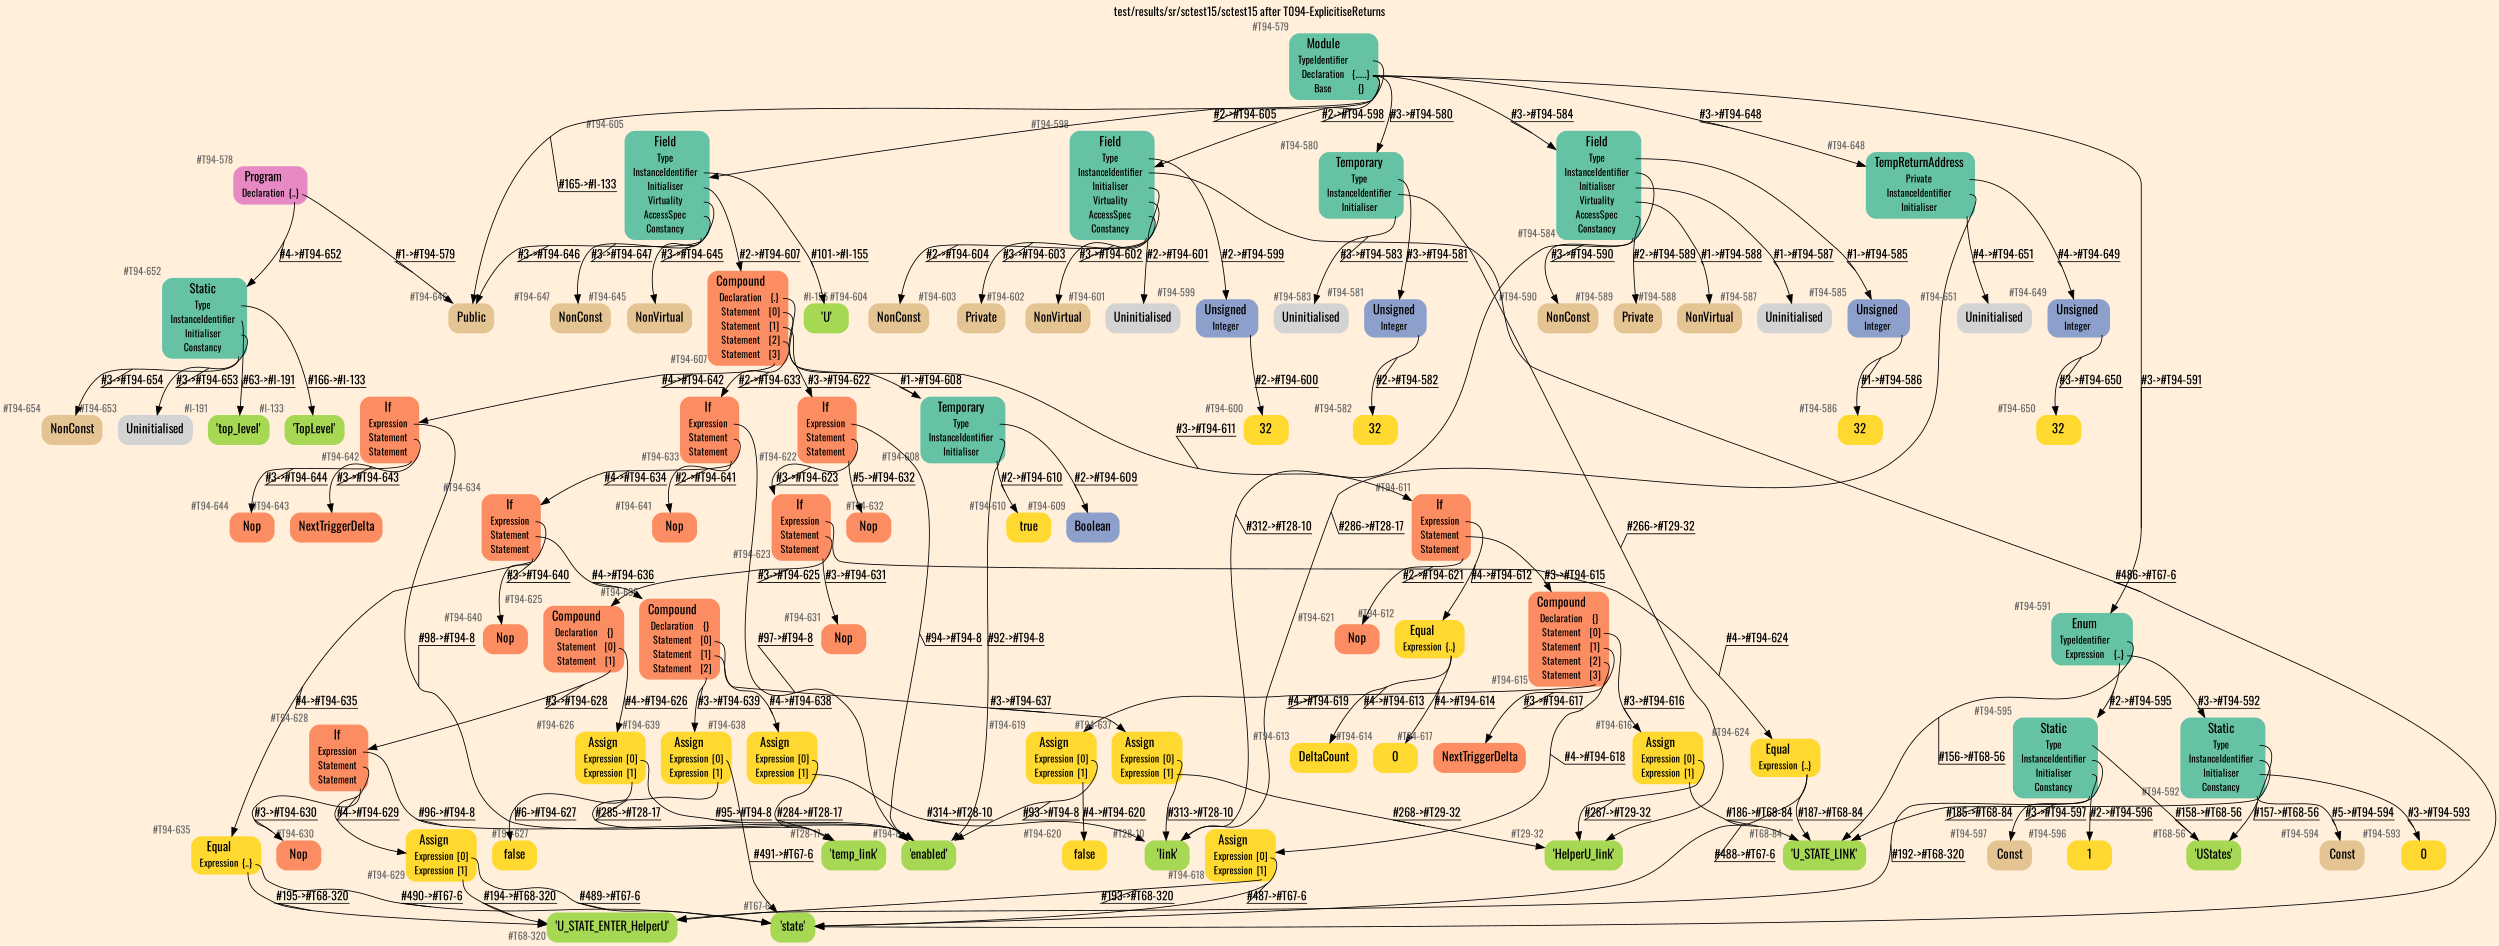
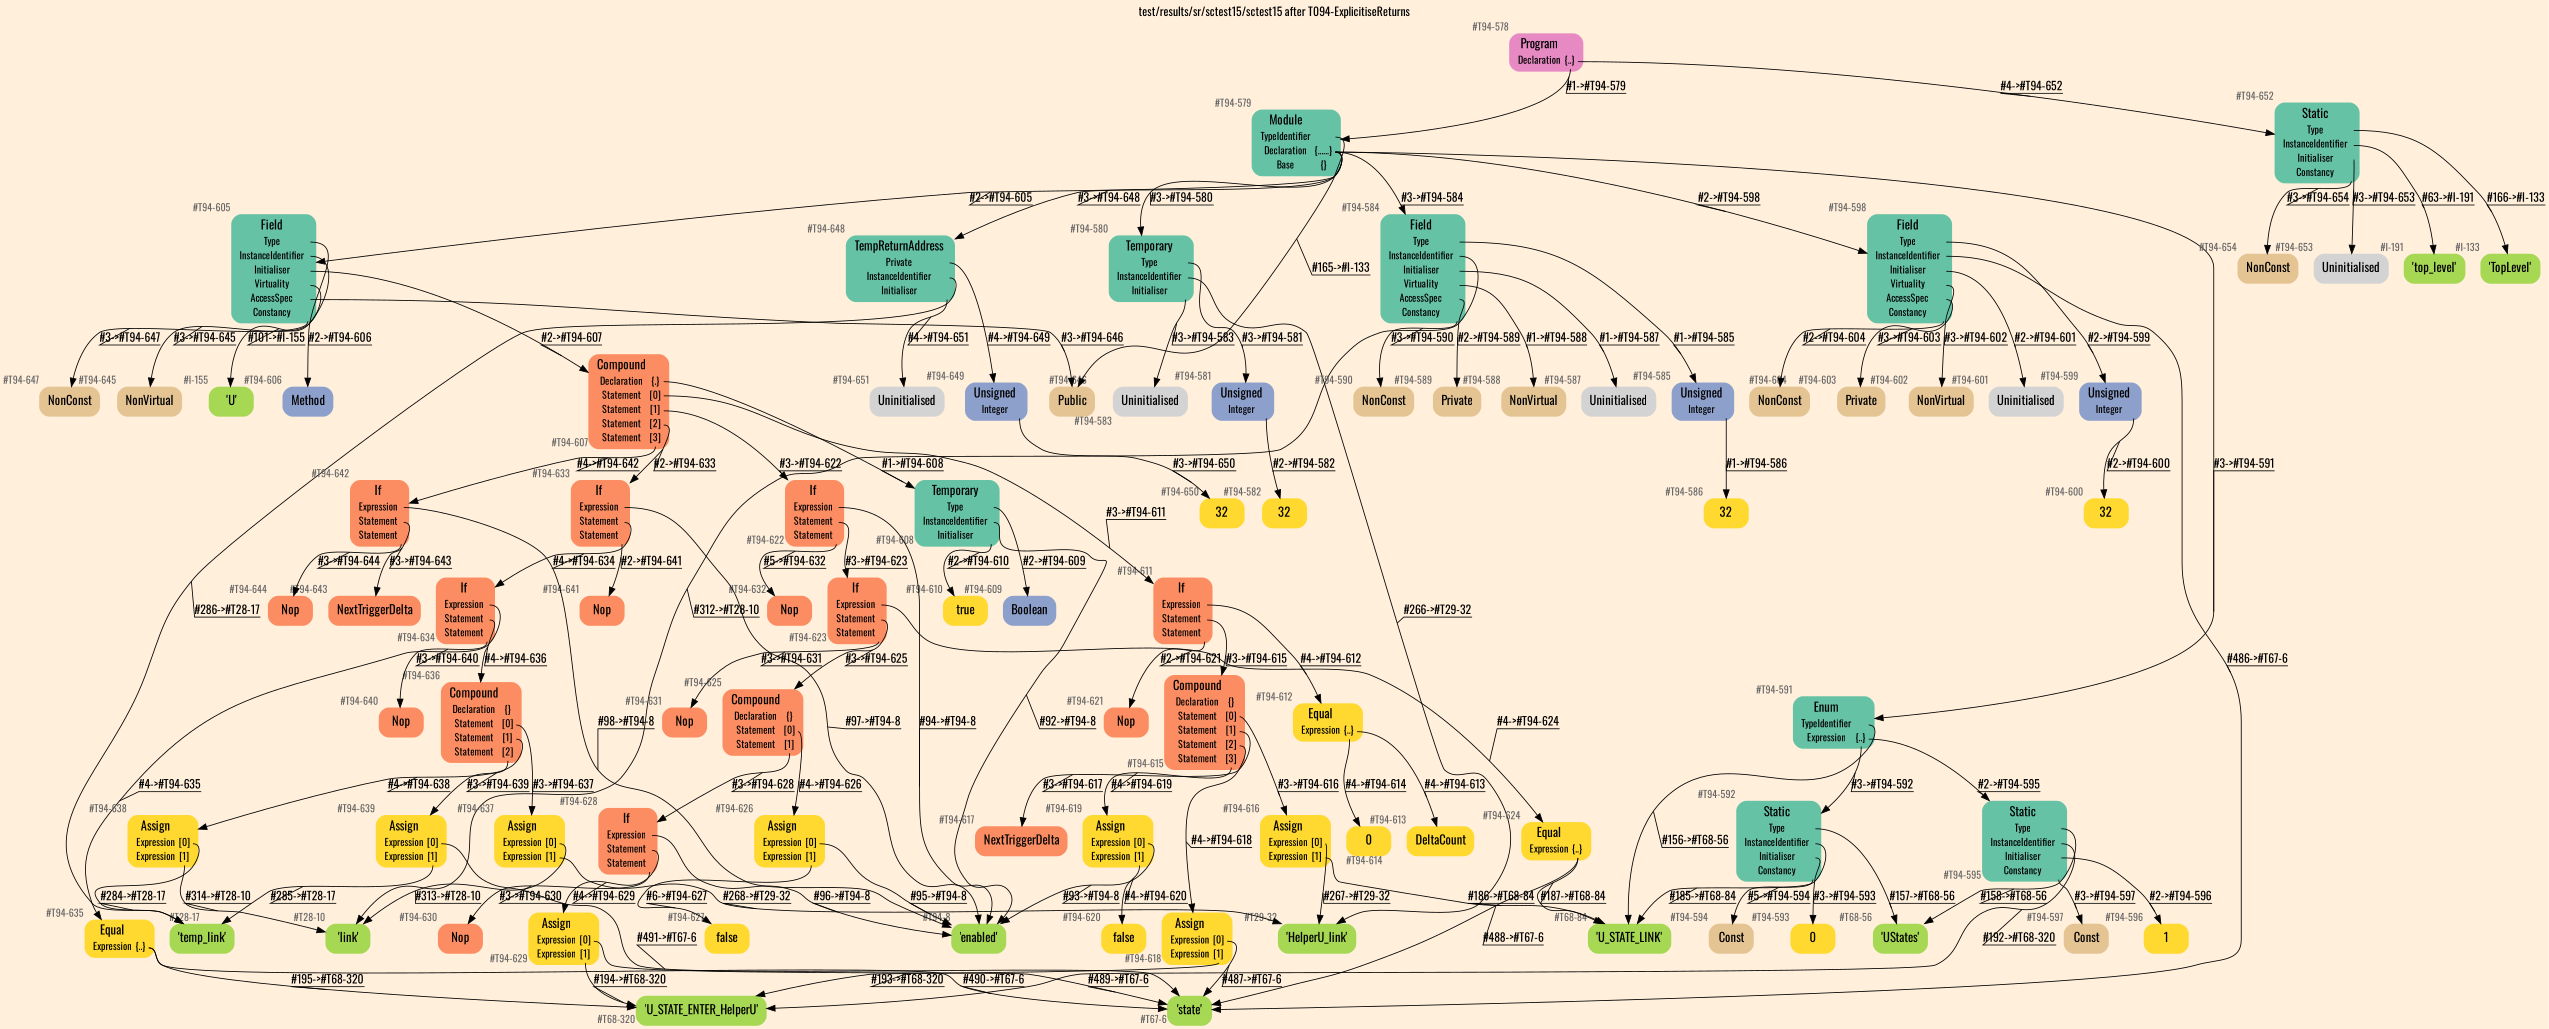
edge "Program" -> "Public": now "Program" -> "Module"
node "Method": added
edge "TempReturnAddress" -> "'link'": now "TempReturnAddress" -> "'temp_link'"
